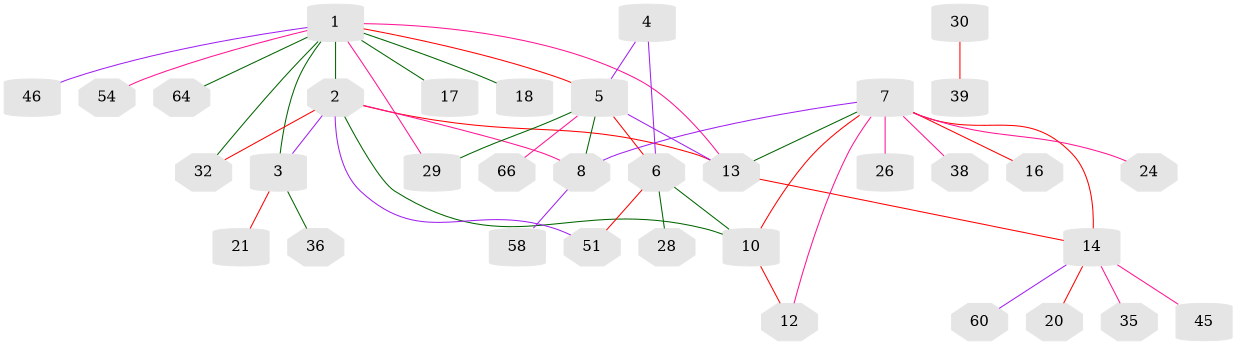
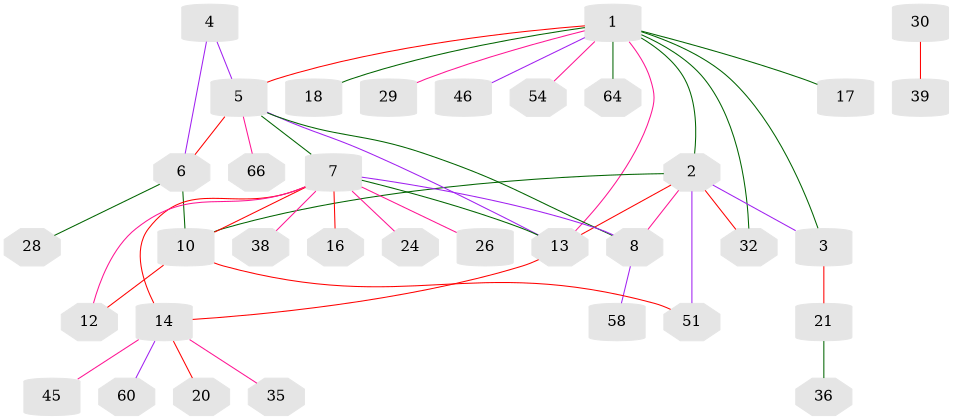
edge "5" -- "29": now "5" -- "7"
edge "3" -- "36": now "21" -- "36"
edge "6" -- "51": now "10" -- "51"
